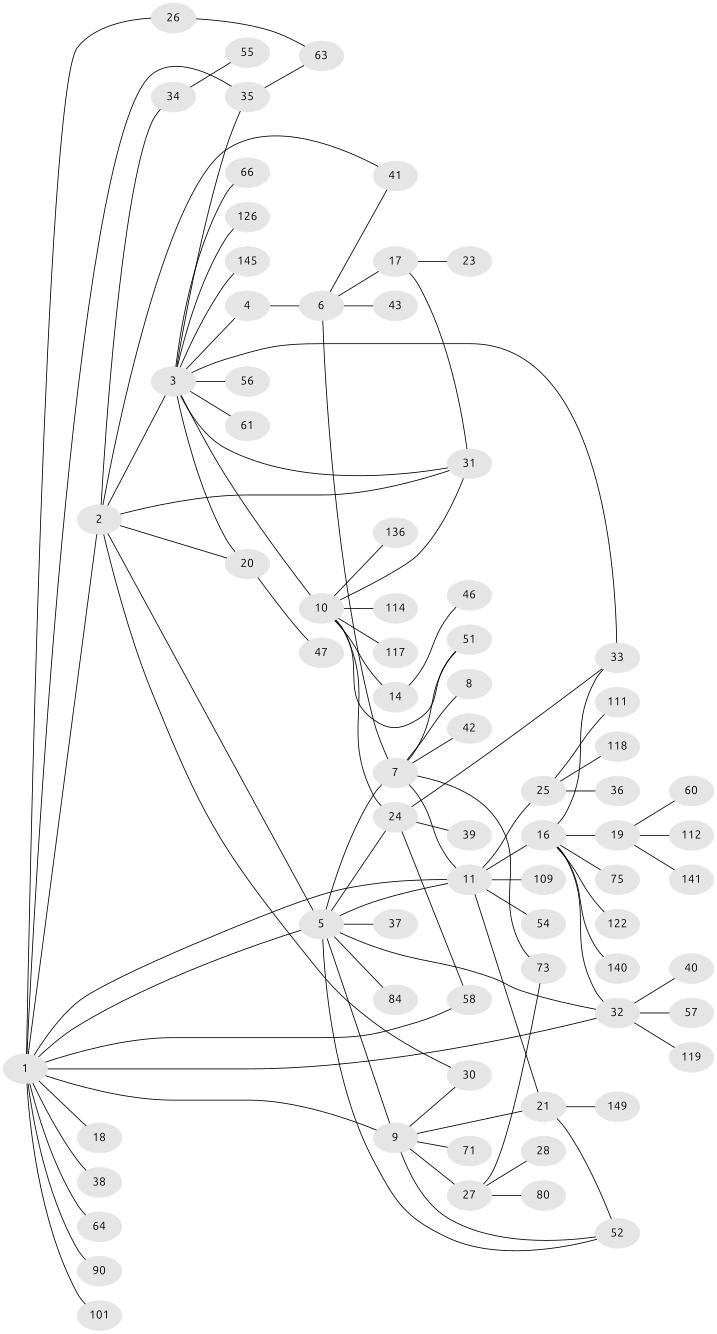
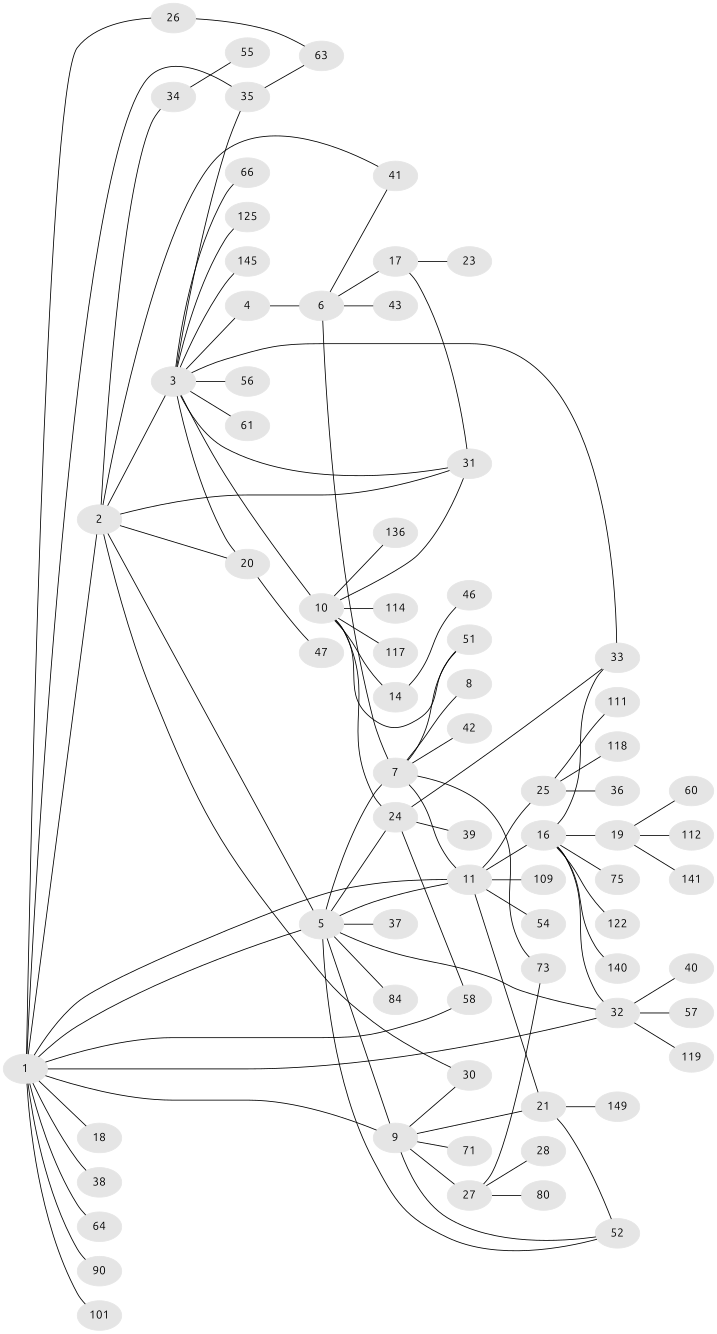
node "126": label "126" -> "125"
